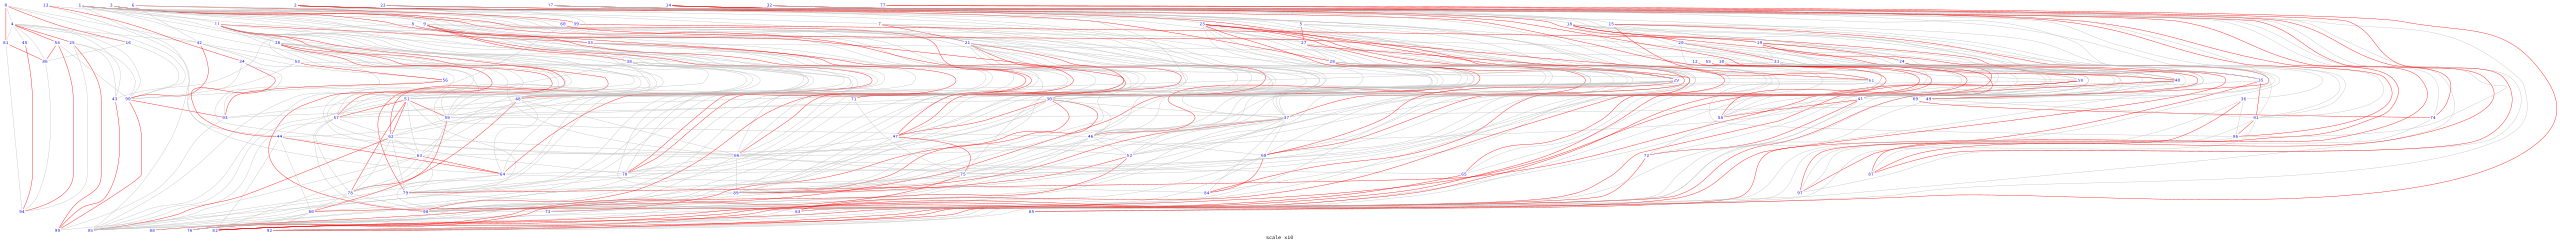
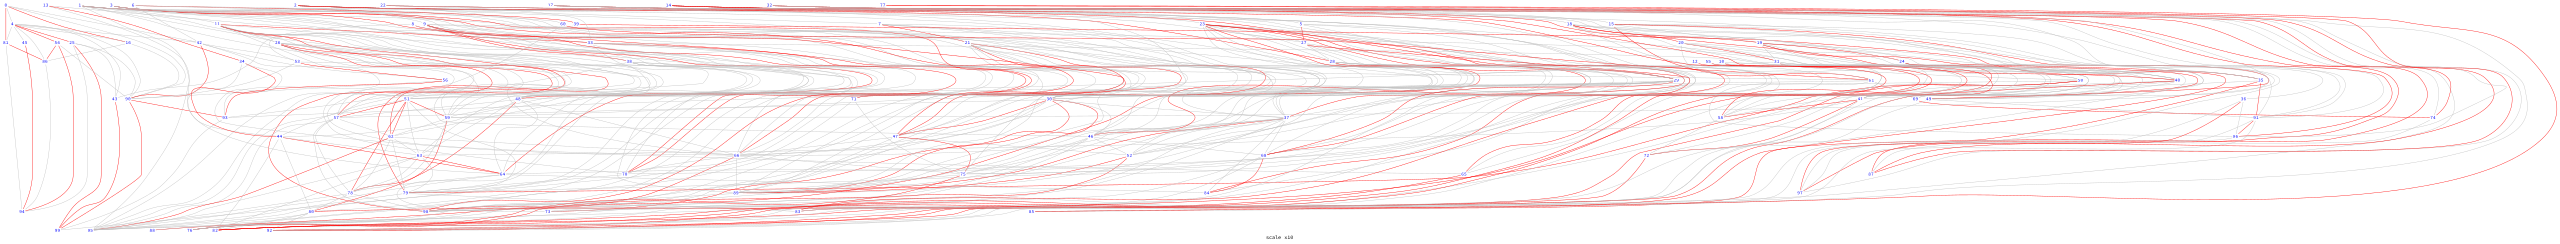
edge "66" -- "98": color grey -> red
